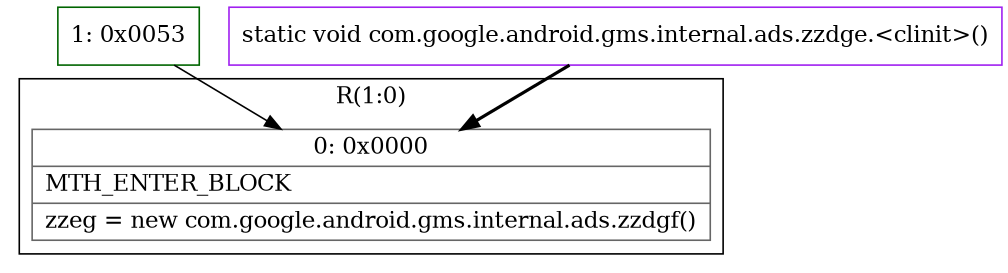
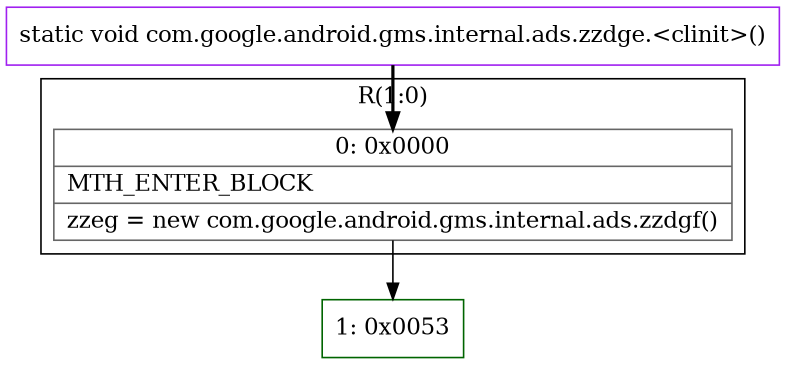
edge "1: 0x0053" -> "0: 0x0000": reversed
